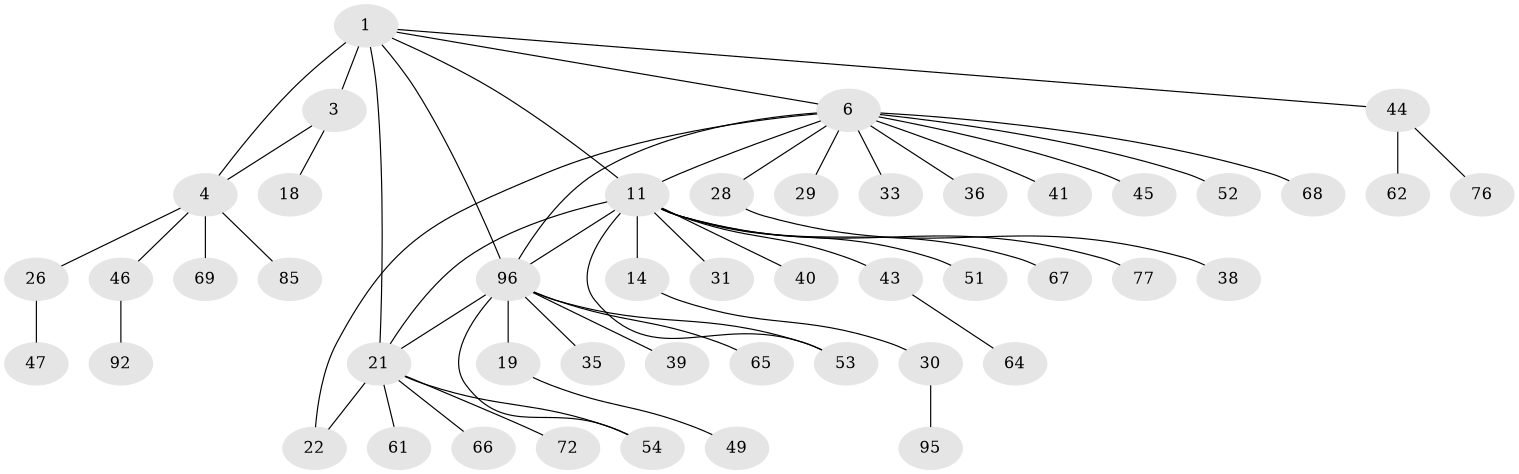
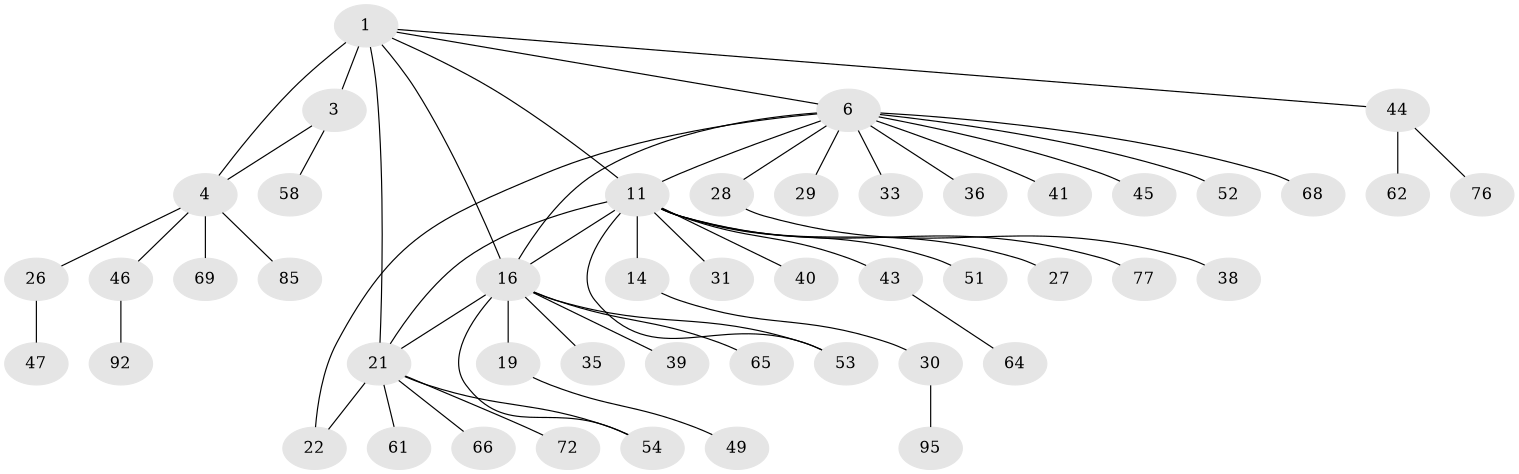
node "18": label "18" -> "58"
node "96": label "96" -> "16"
node "67": label "67" -> "27"
